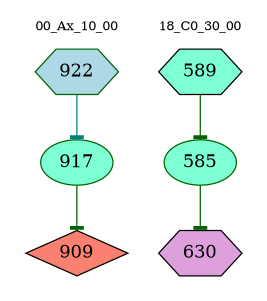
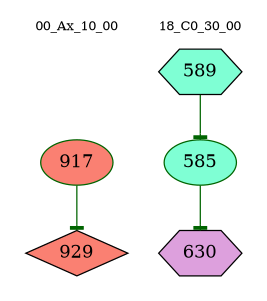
node "922": removed
node "917": fillcolor aquamarine -> salmon
node "909": label "909" -> "929"
